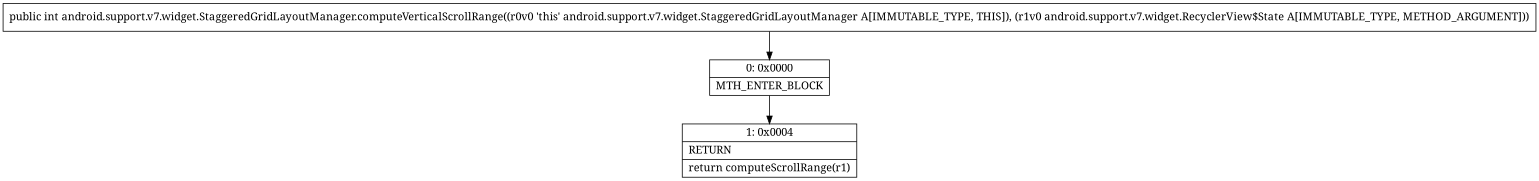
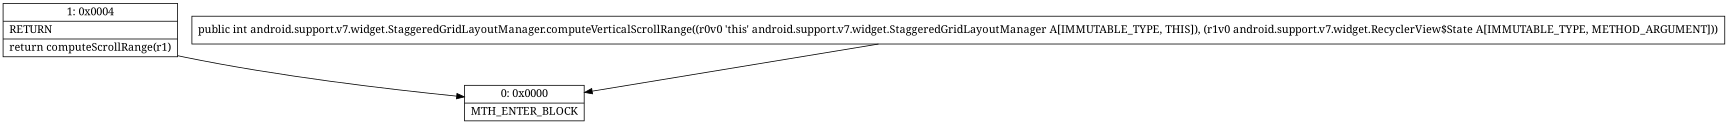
edge "0: 0x0000" -> "1: 0x0004": reversed
